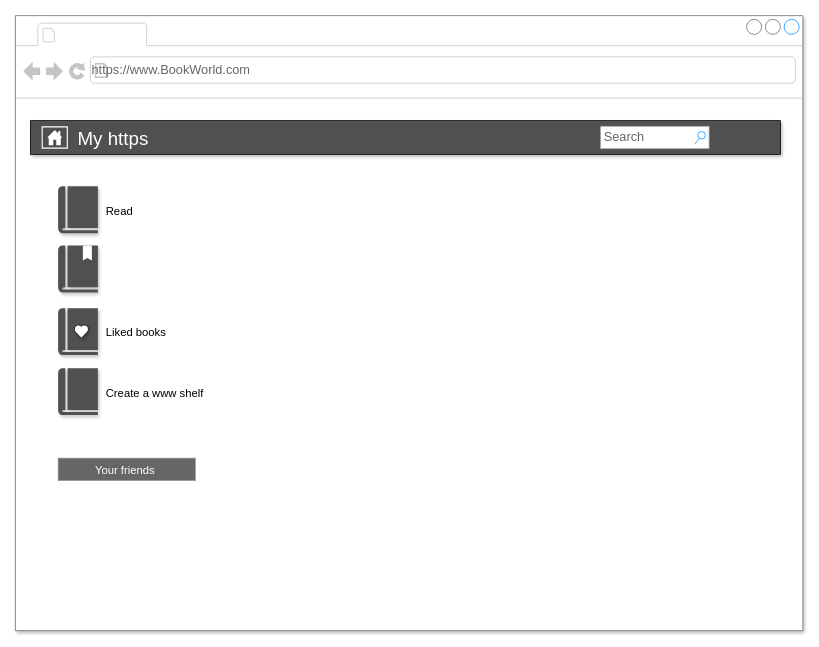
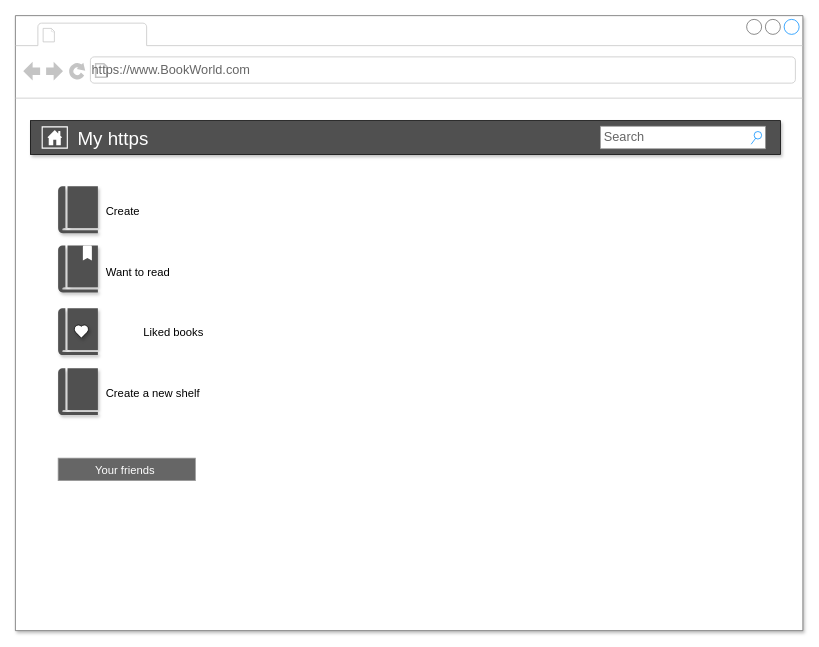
node "Search": size 109x23 -> 165x23
node "Read": label "Read" -> "Create"
node "Want to read": added
node "Liked books": moved (143, 332) -> (180, 332)
node "Create a www shelf": label "Create a www shelf" -> "Create a new shelf"
